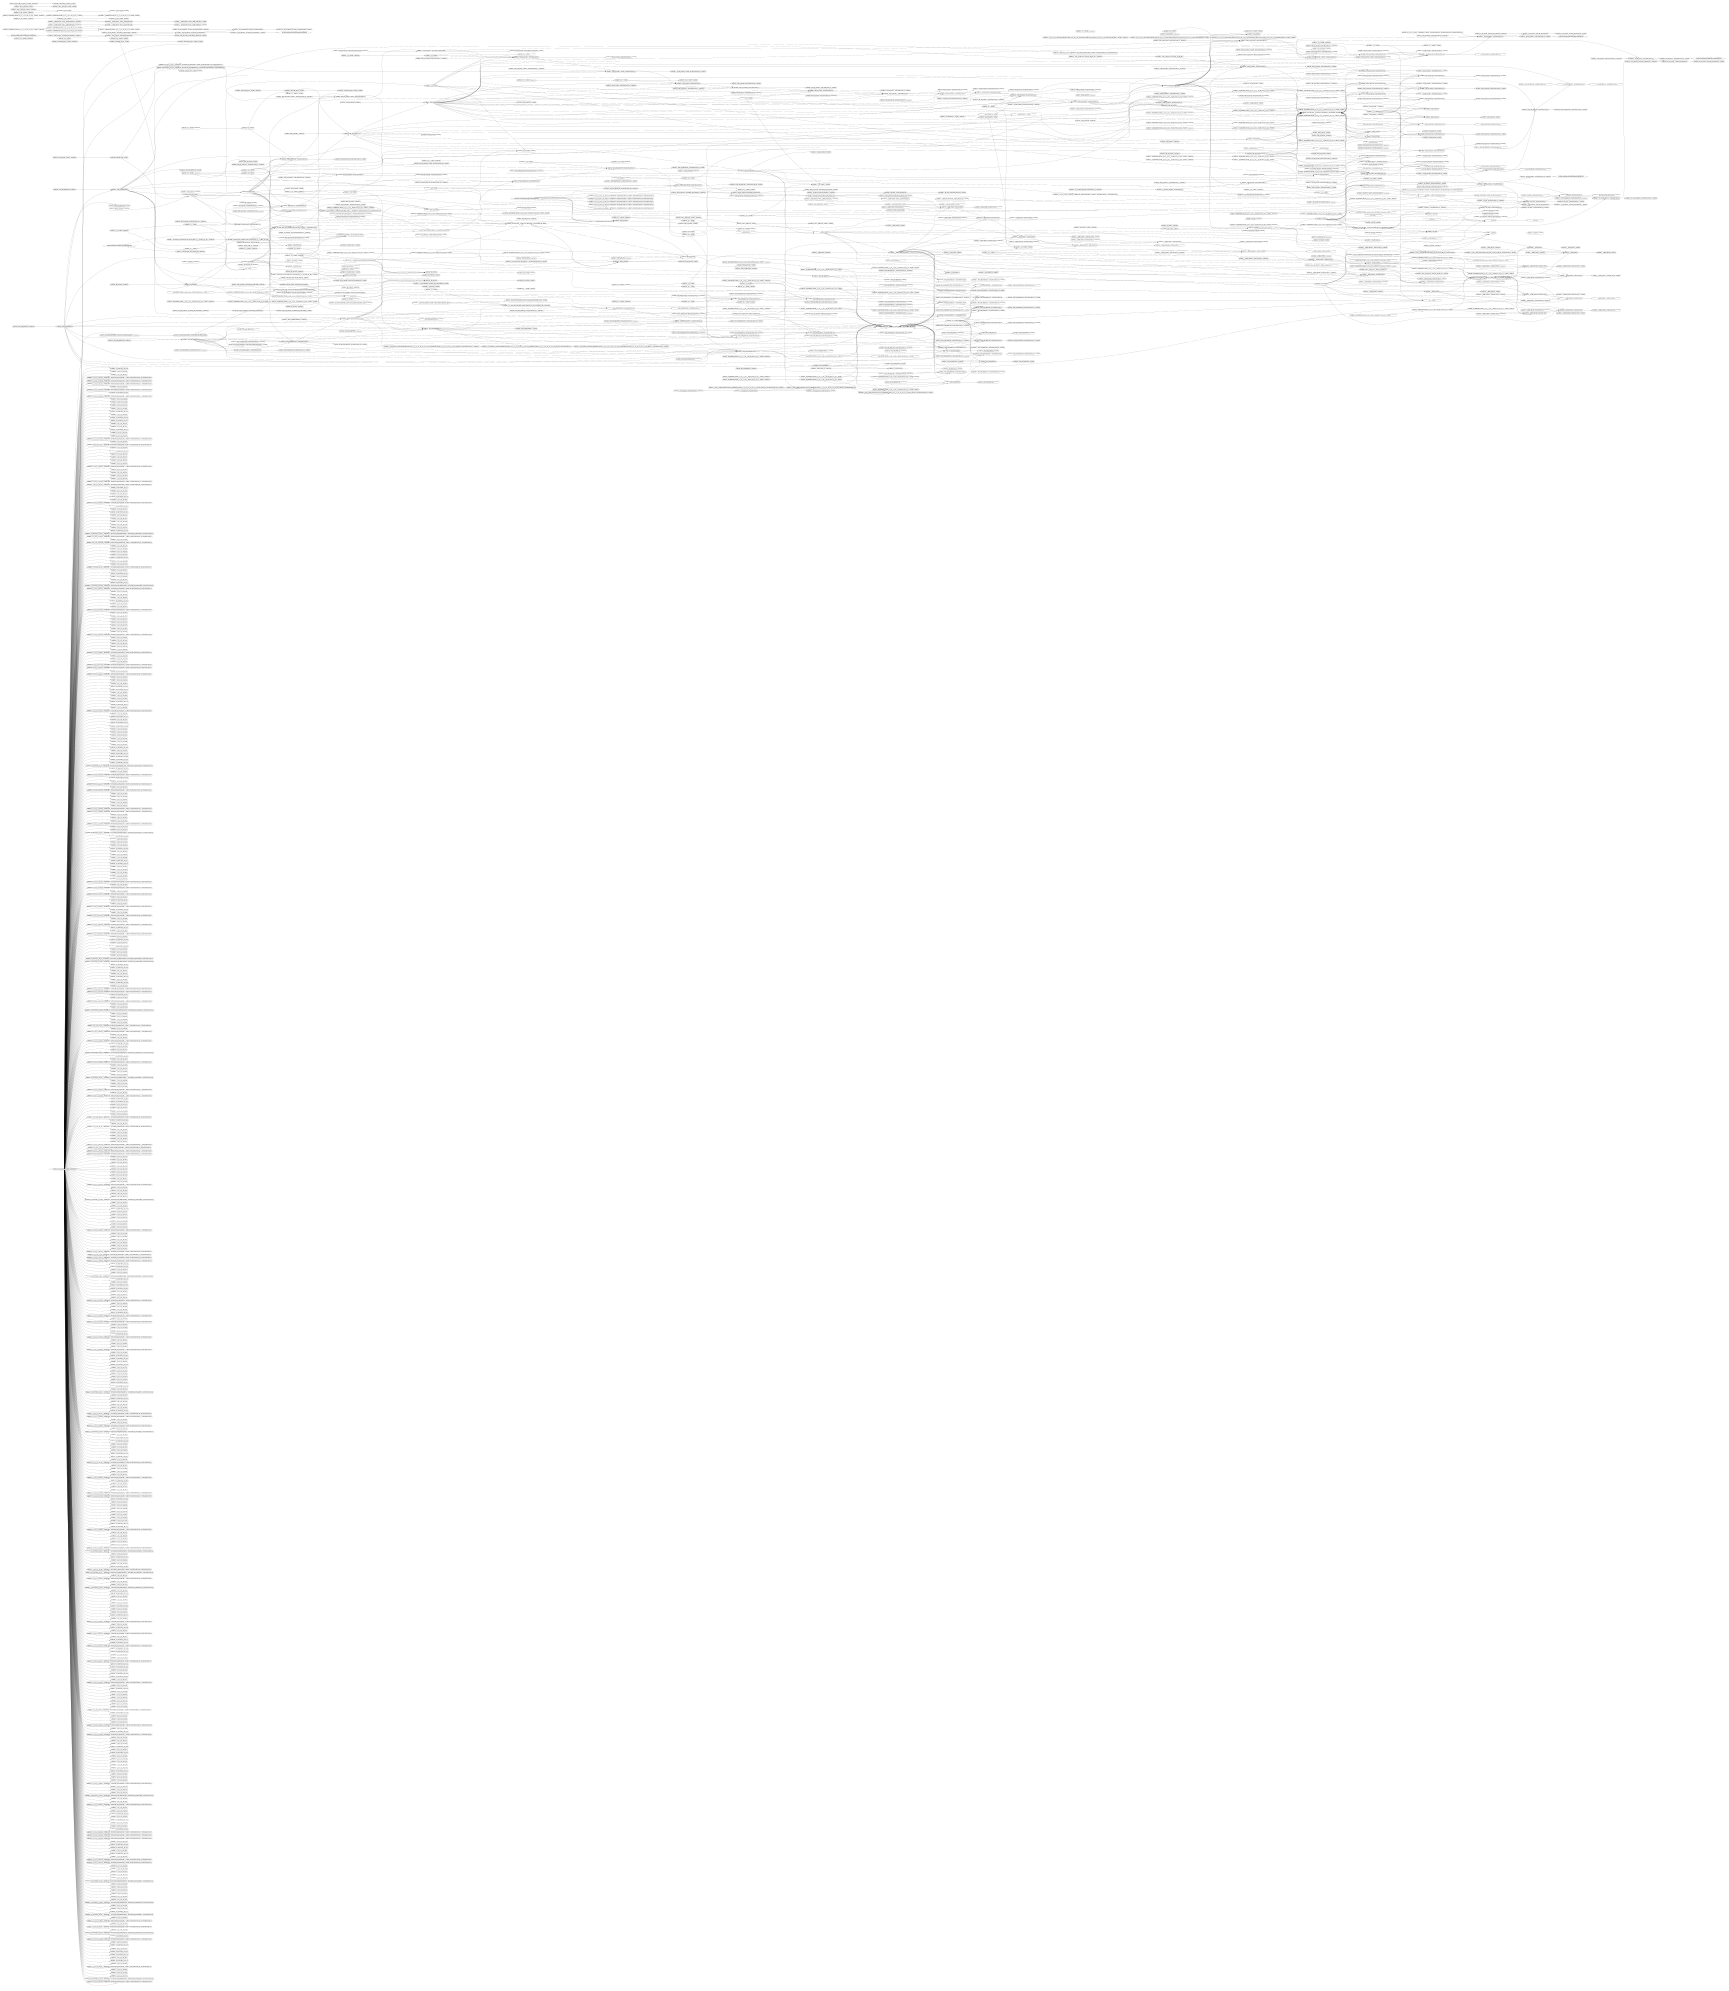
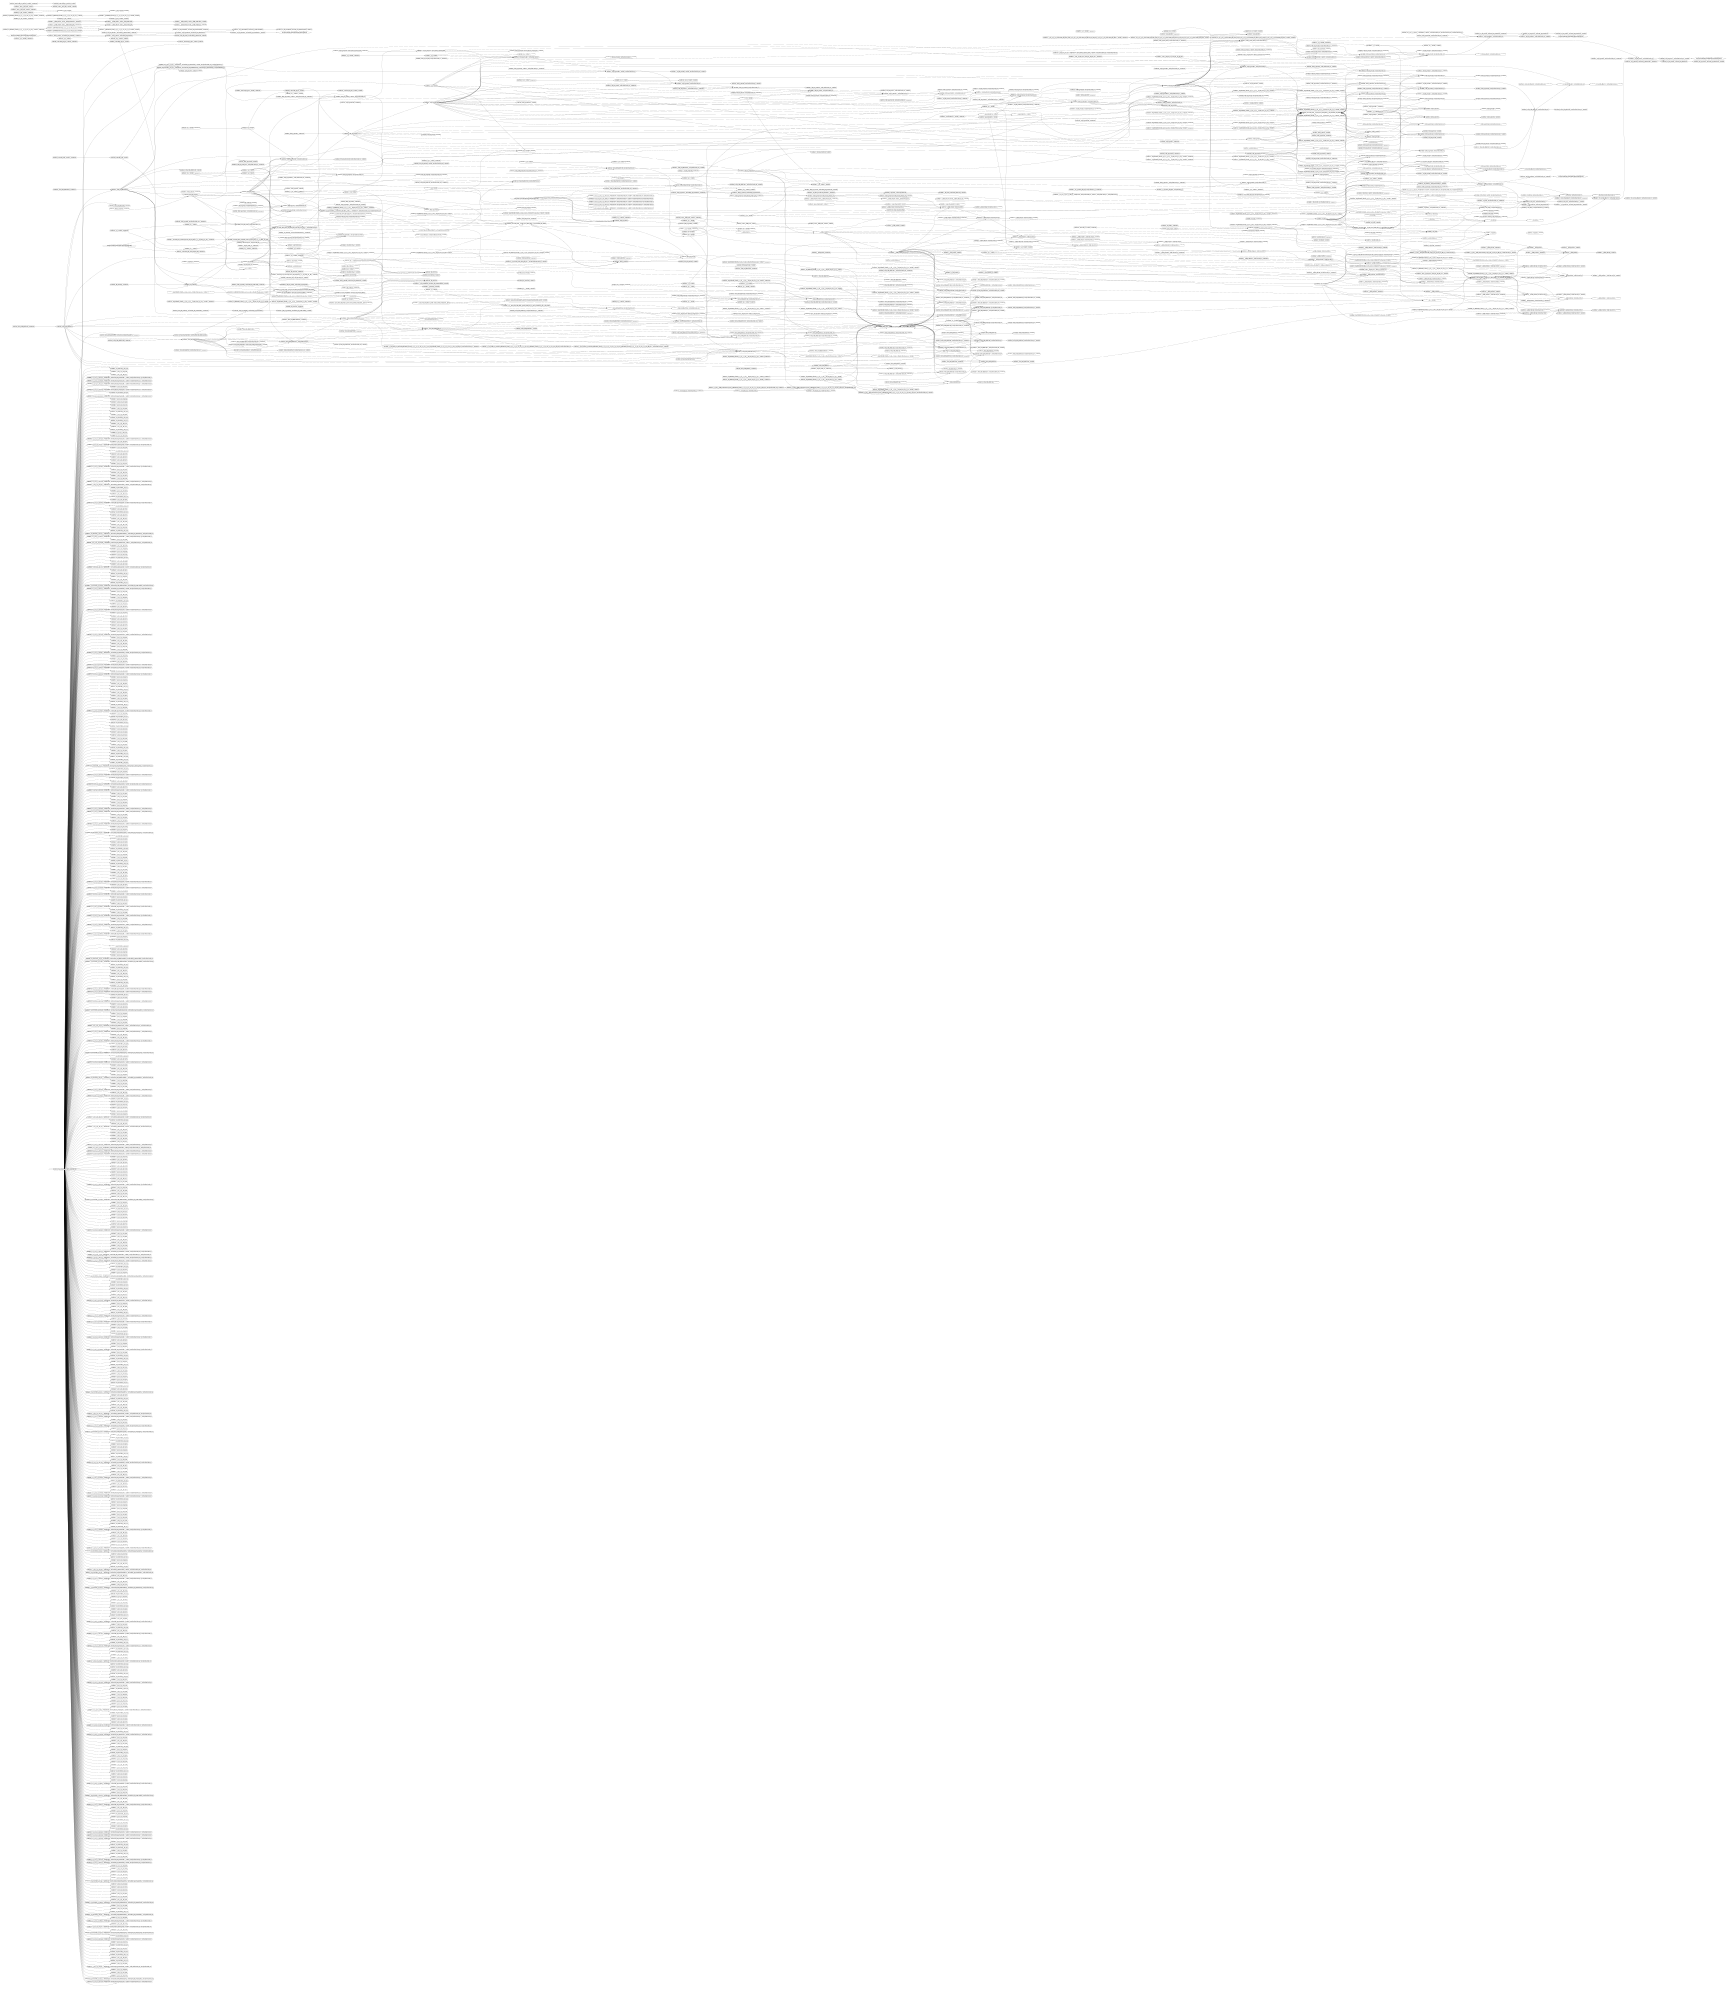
node "CE0x4d0f400": added
node "CE0x4d36f80": added
node "CE0x4d1b260": removed
node "CE0x4d73350": removed
